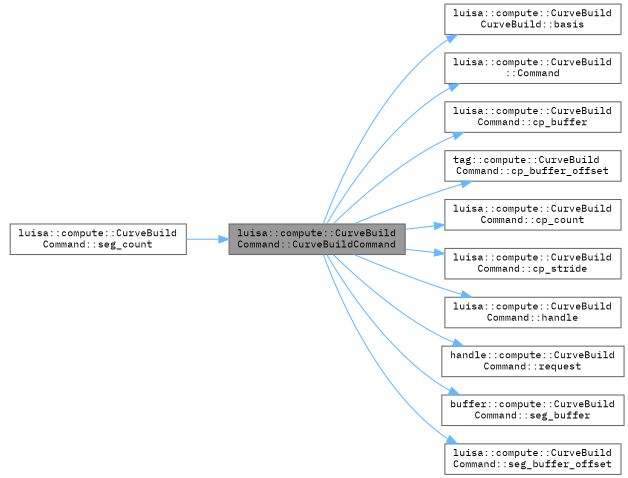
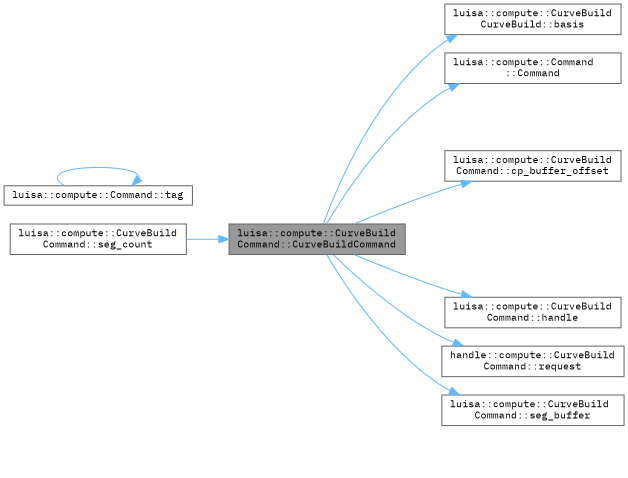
node "luisa::compute::CurveBuild ::Command": label "luisa::compute::CurveBuild ::Command" -> "luisa::compute::Command ::Command"
node "luisa::compute::CurveBuild Command::cp_buffer": removed
node "tag::compute::CurveBuild Command::cp_buffer_offset": label "tag::compute::CurveBuild Command::cp_buffer_offset" -> "luisa::compute::CurveBuild Command::cp_buffer_offset"
node "luisa::compute::Command::tag": added
node "luisa::compute::CurveBuild Command::cp_count": removed
node "luisa::compute::CurveBuild Command::cp_stride": removed
node "buffer::compute::CurveBuild Command::seg_buffer": label "buffer::compute::CurveBuild Command::seg_buffer" -> "luisa::compute::CurveBuild Command::seg_buffer"
node "luisa::compute::CurveBuild Command::seg_buffer_offset": removed
